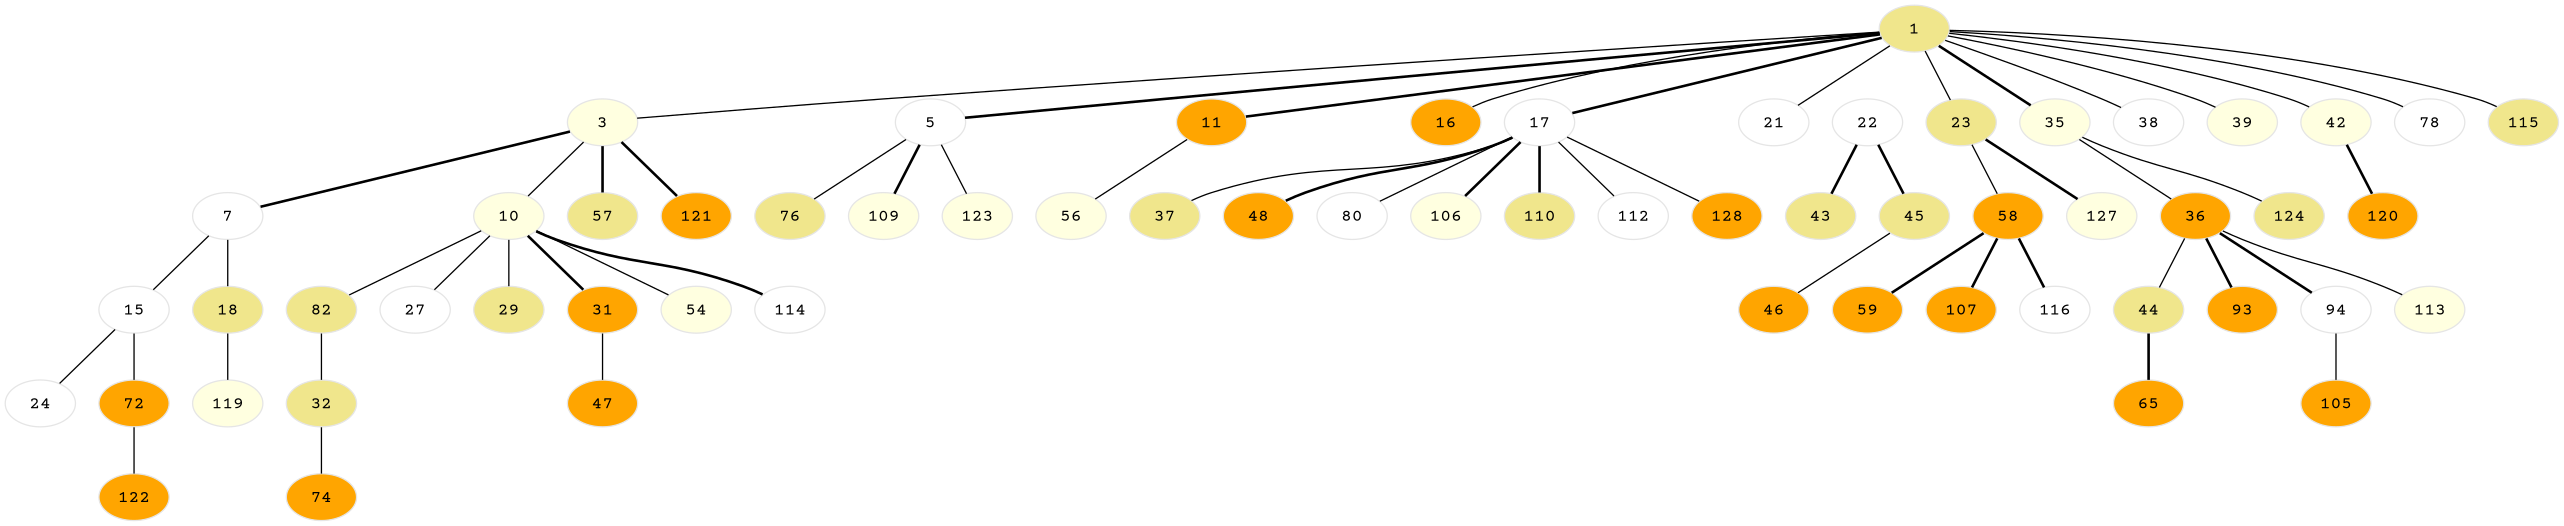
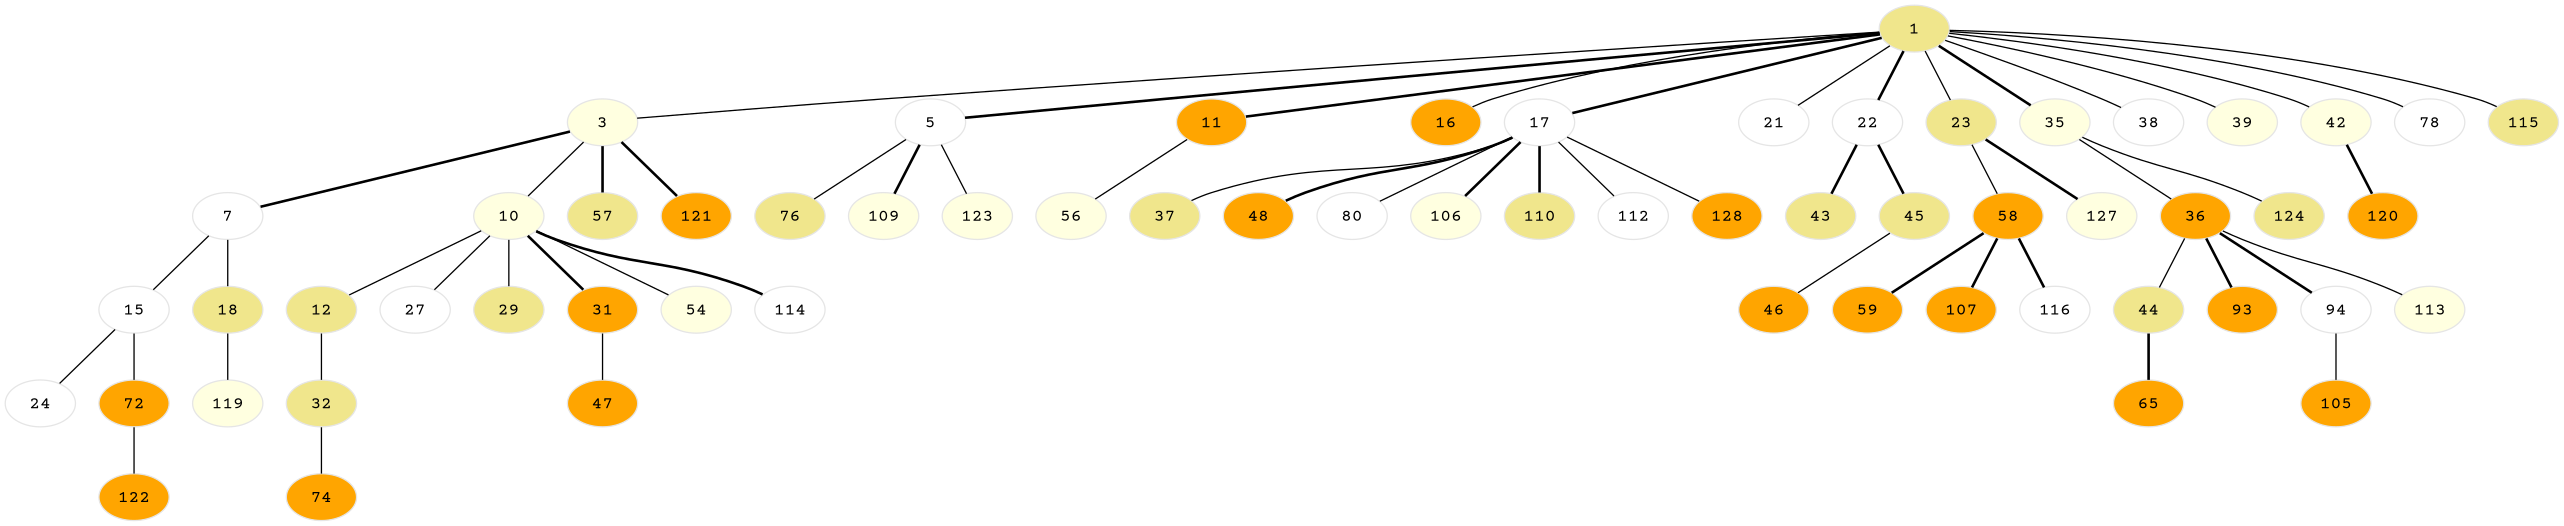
edge "1" -- "22": added
node "82": label "82" -> "12"
